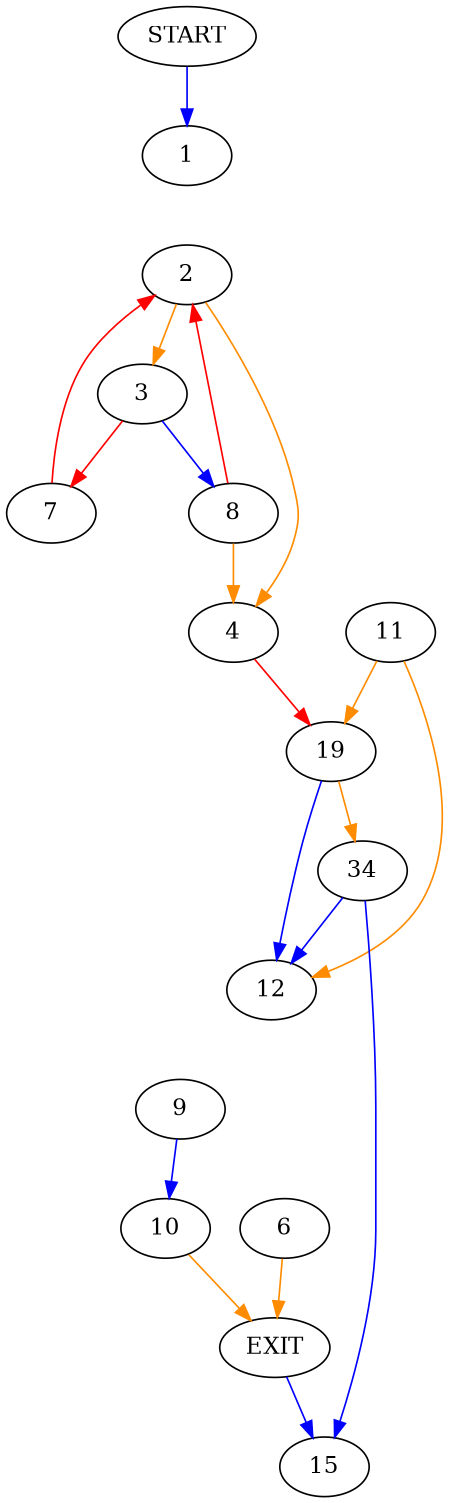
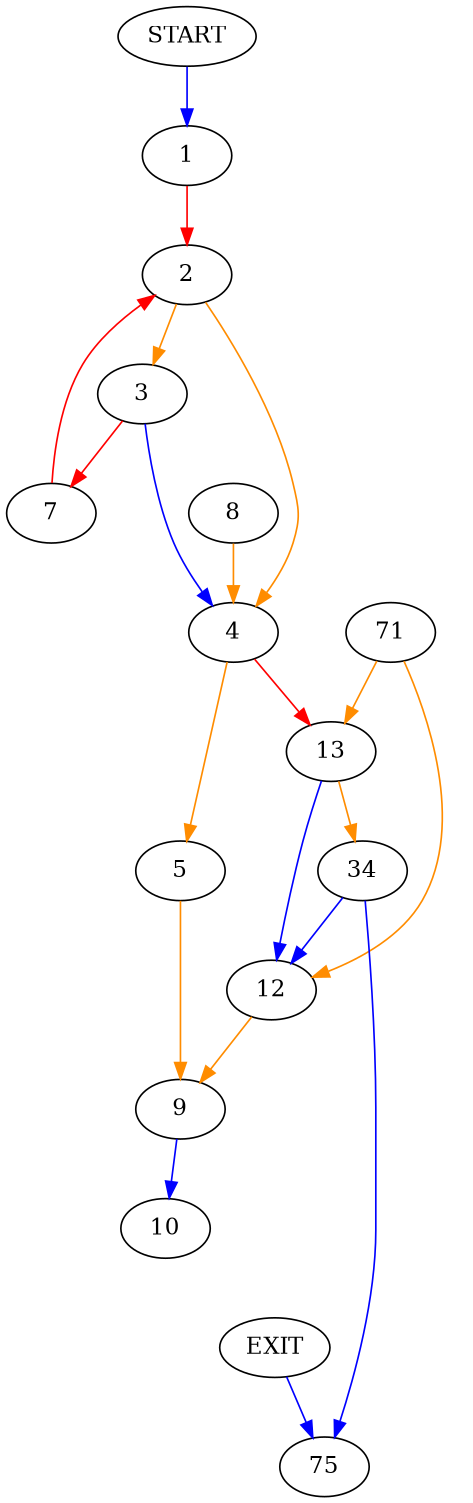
edge "8" -> "2": now "1" -> "2"
edge "3" -> "8": now "3" -> "4"
node "11": label "11" -> "71"
node "19": label "19" -> "13"
node "5": added
edge "12" -> "9": added
node "6": removed
edge "10" -> "EXIT": removed
node "15": label "15" -> "75"
